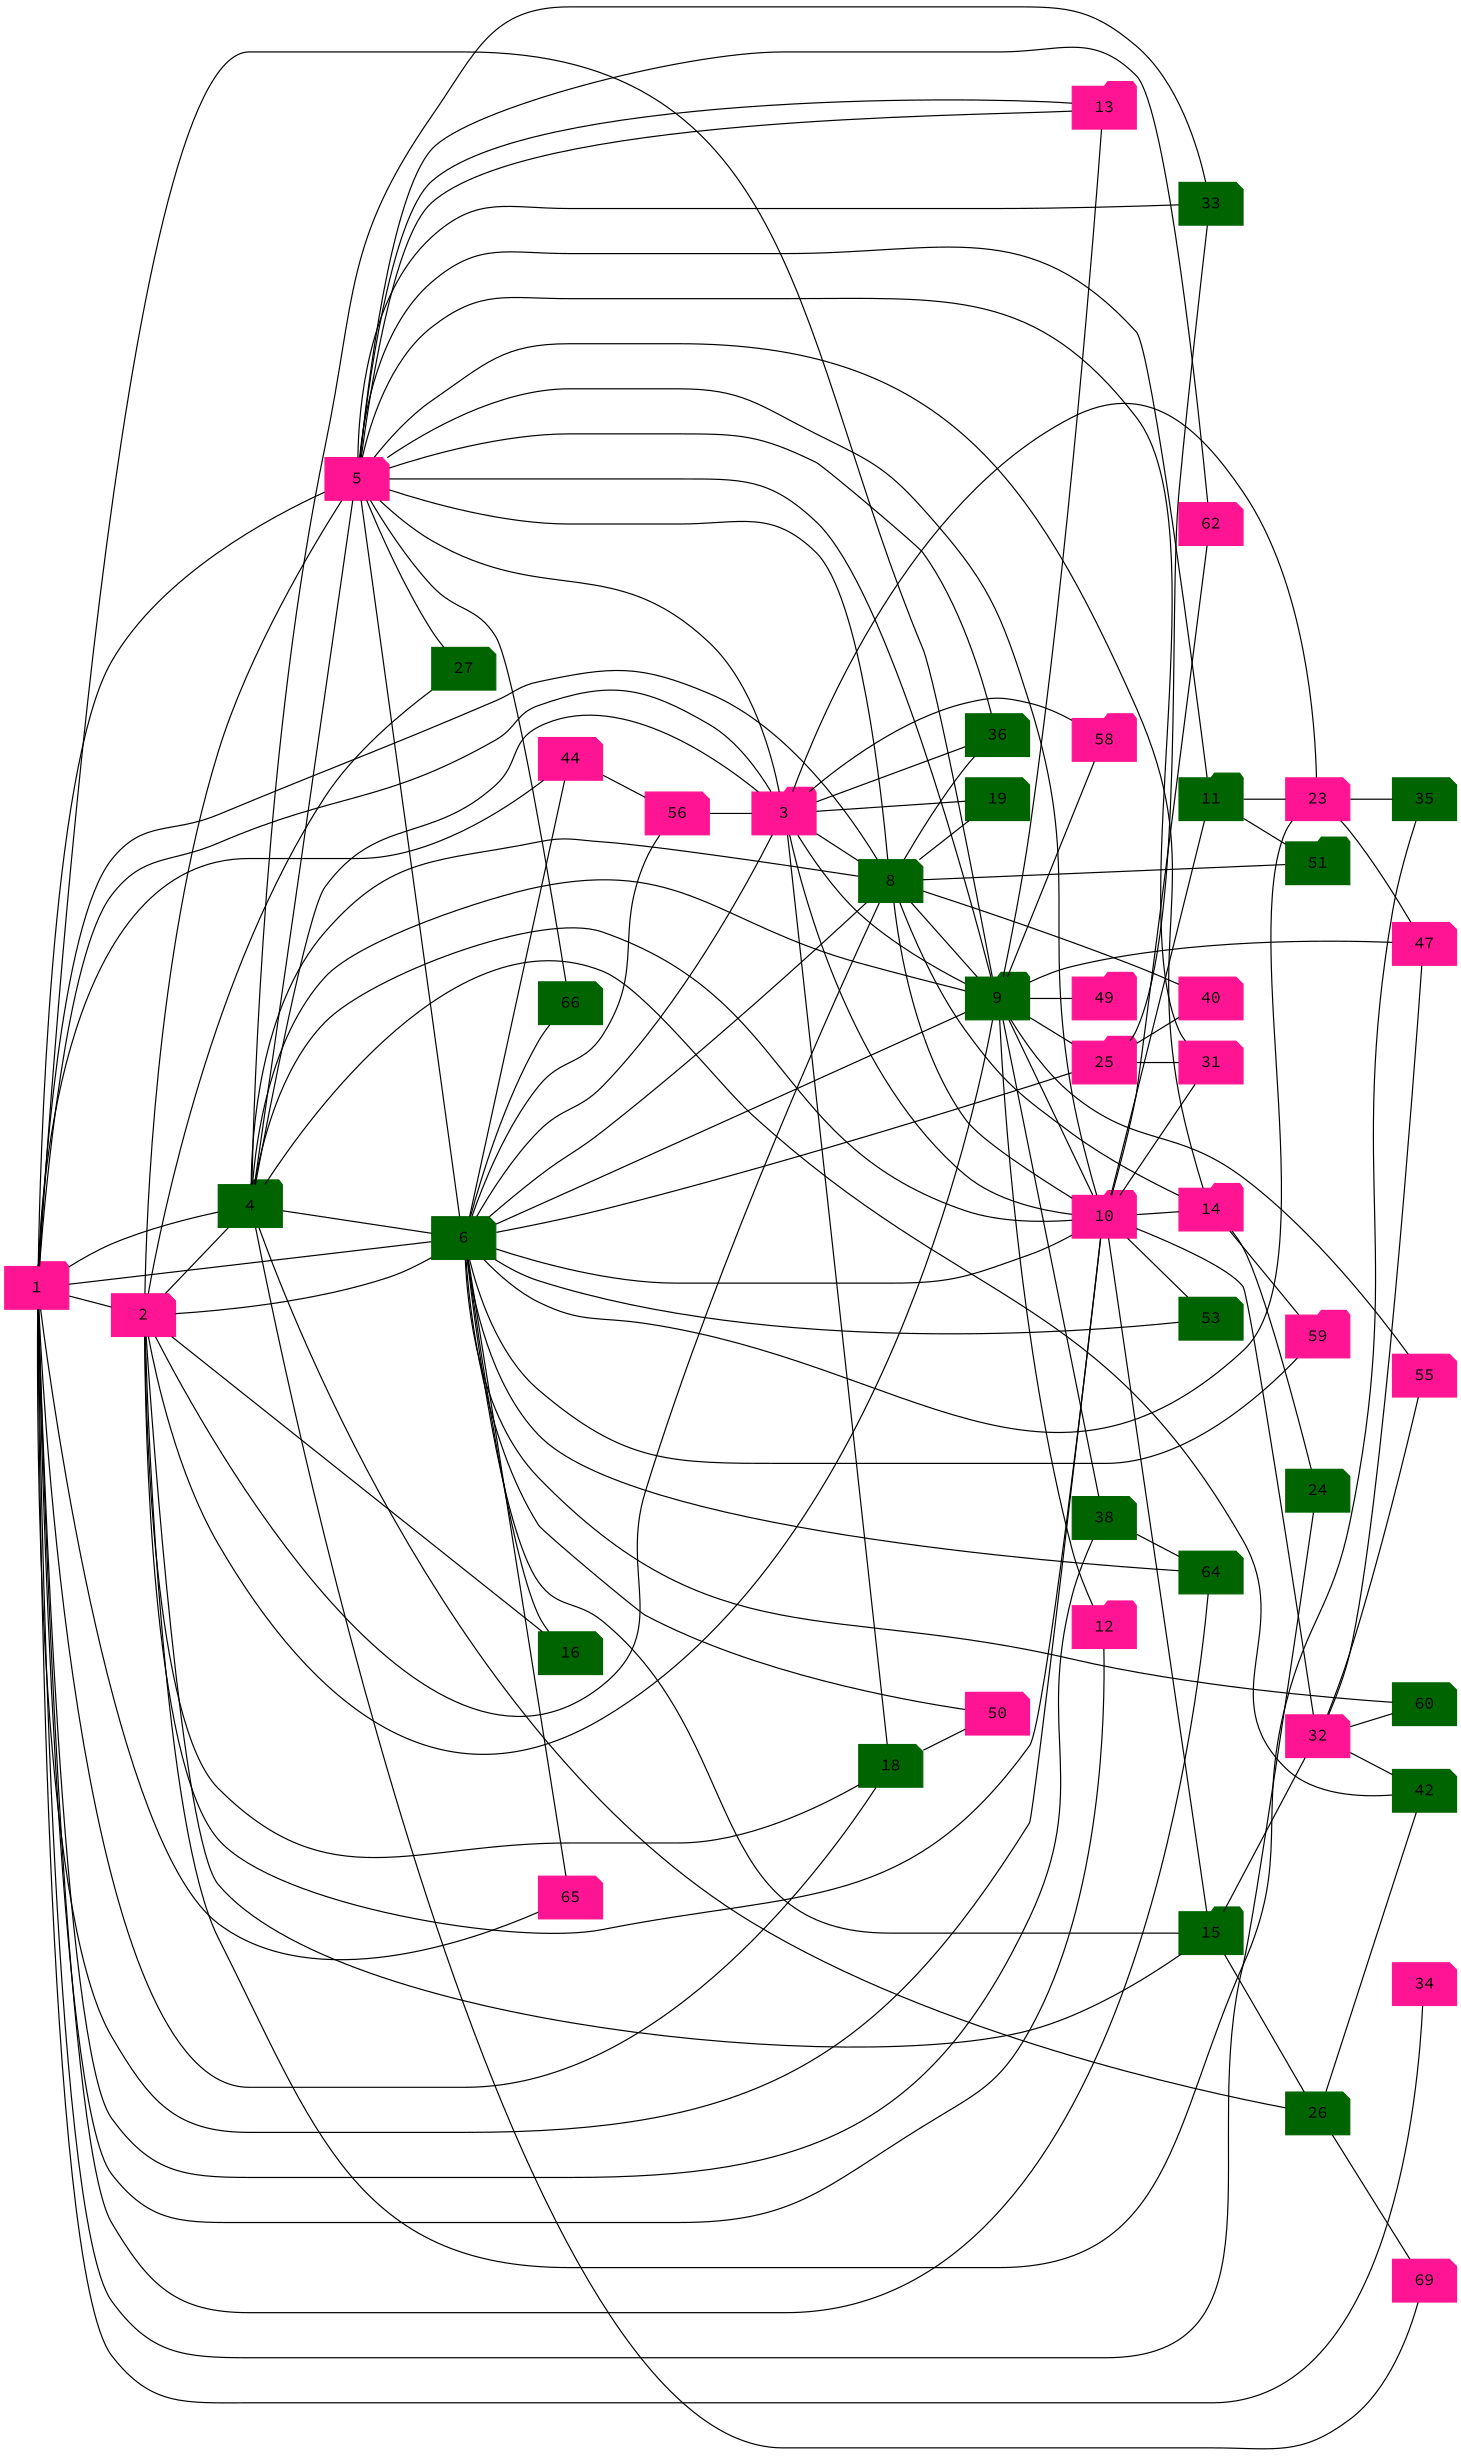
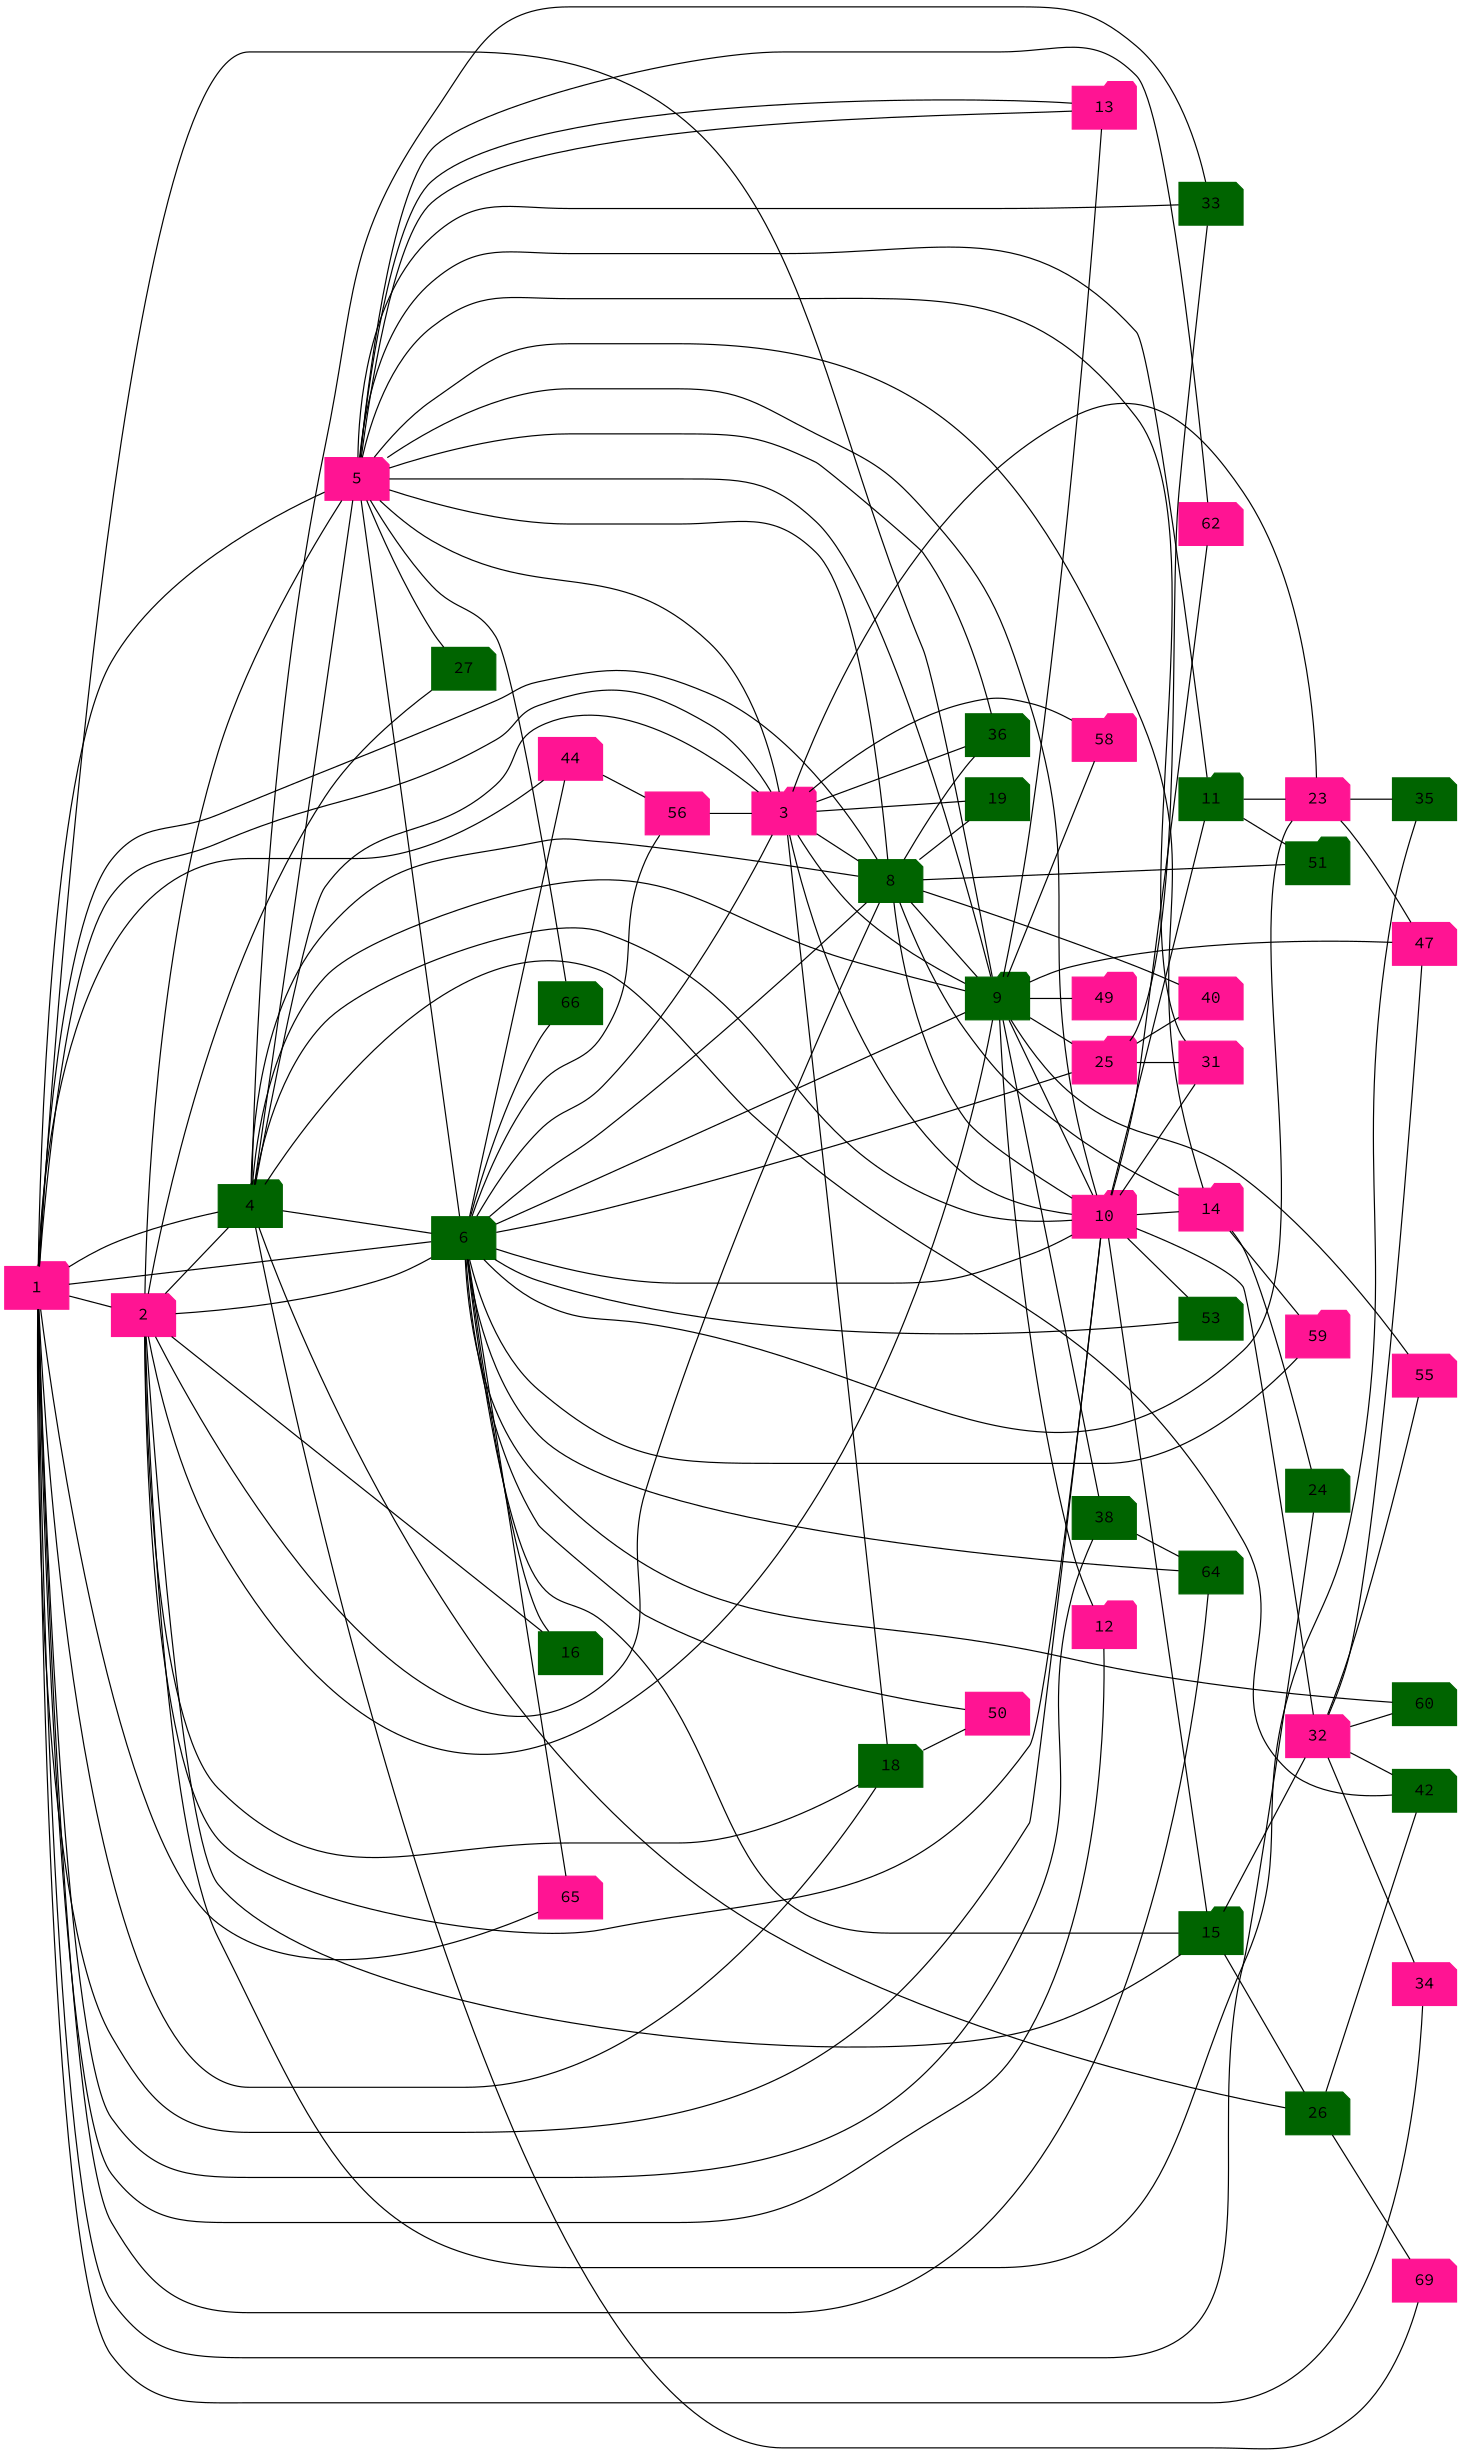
edge "32" -- "34": added
